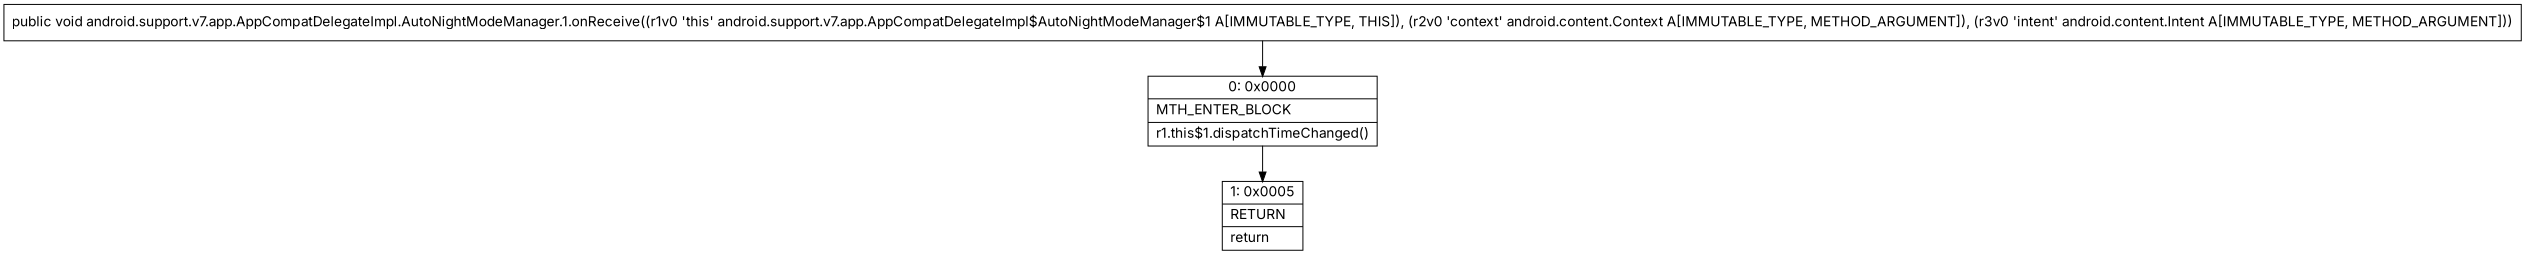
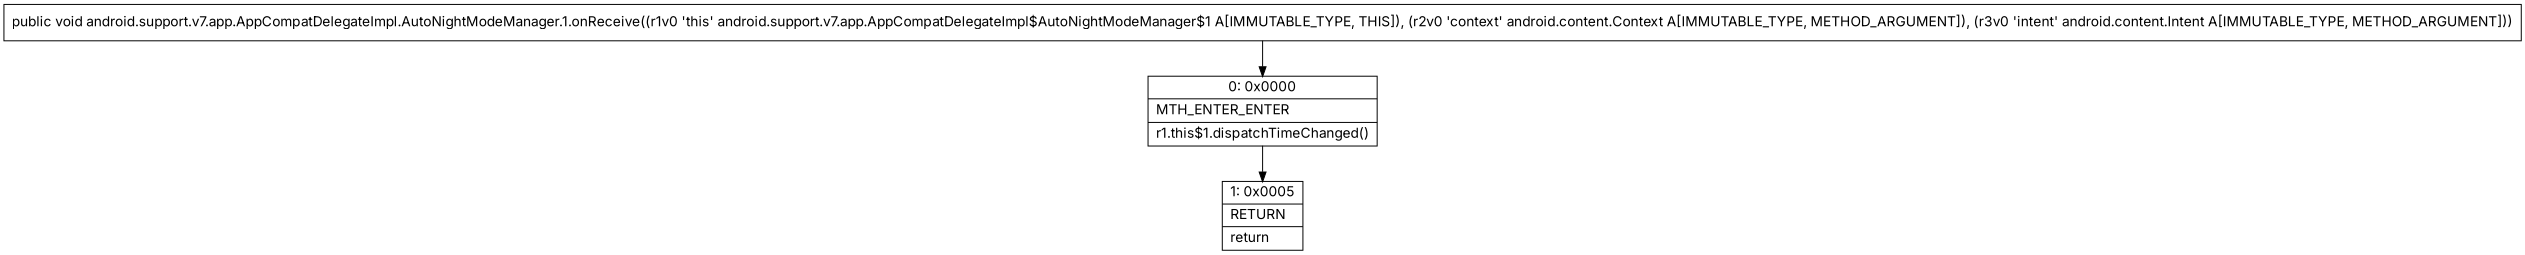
node "0: 0x0000": text "MTH_ENTER_BLOCK" -> "MTH_ENTER_ENTER"
